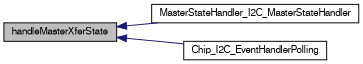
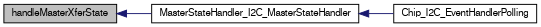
edge "Chip_I2C_EventHandlerPolling" -> "handleMasterXferState": now "Chip_I2C_EventHandlerPolling" -> "MasterStateHandler_I2C_MasterStateHandler"
